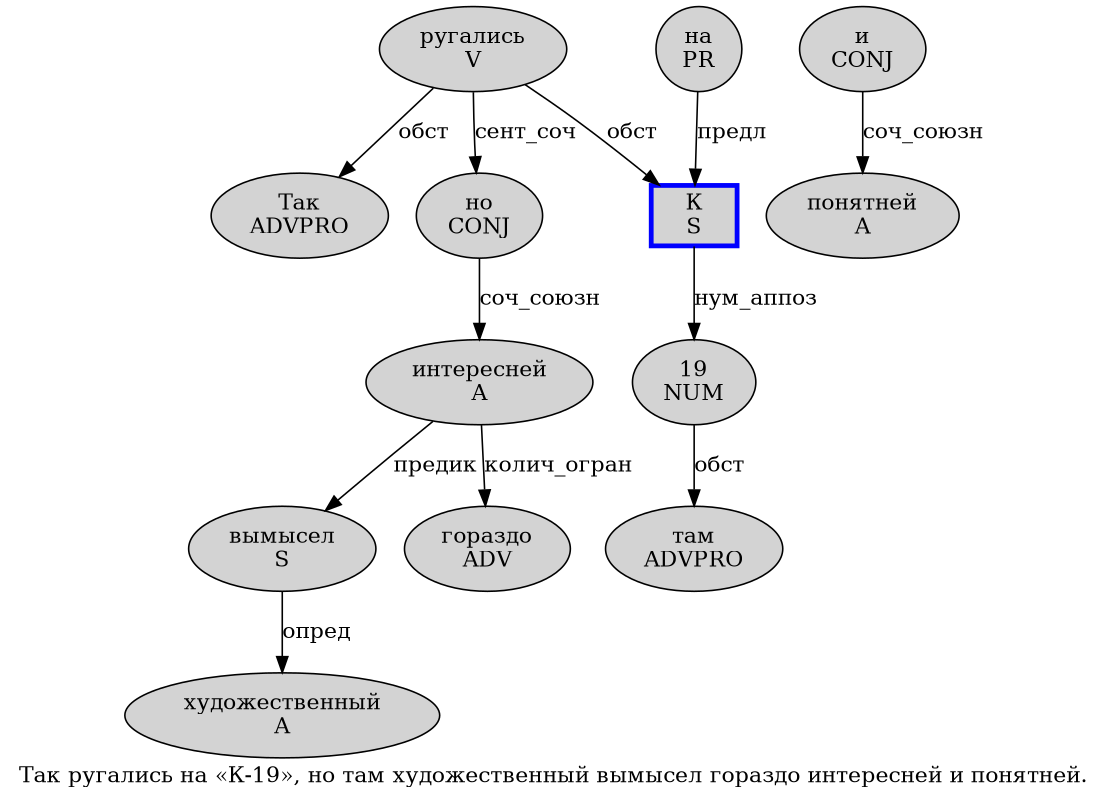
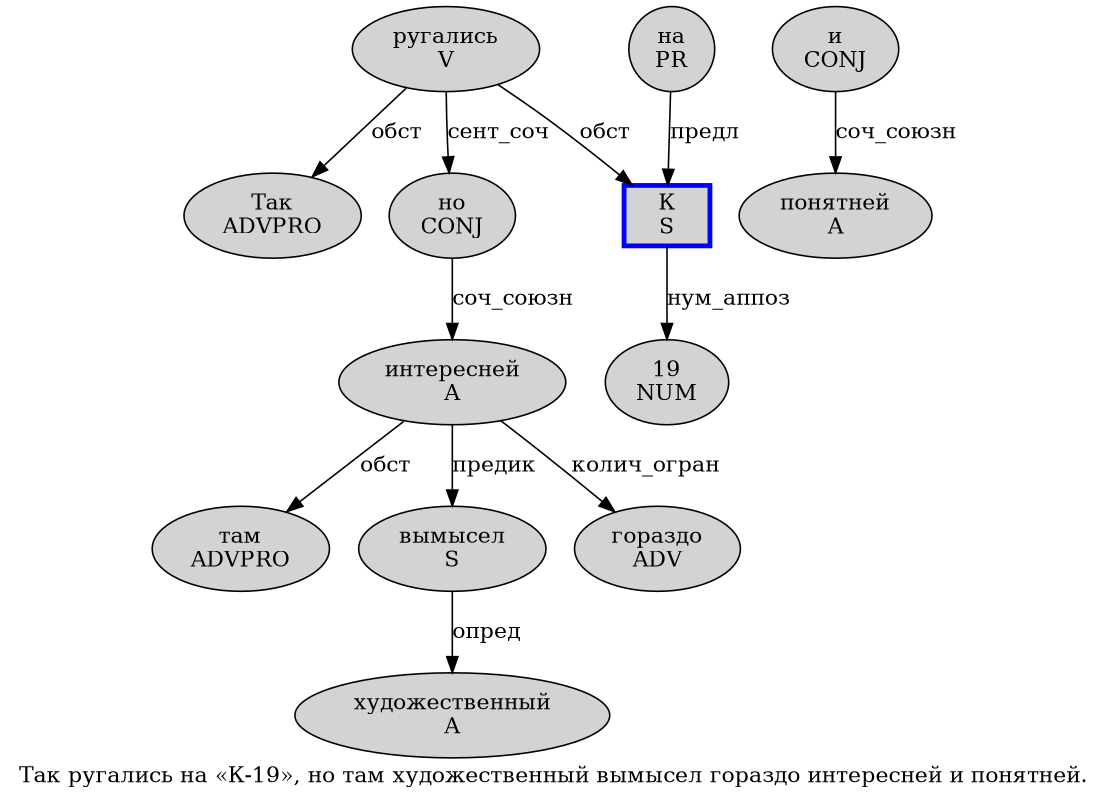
edge "19 NUM" -> "там ADVPRO": now "интересней A" -> "там ADVPRO"
